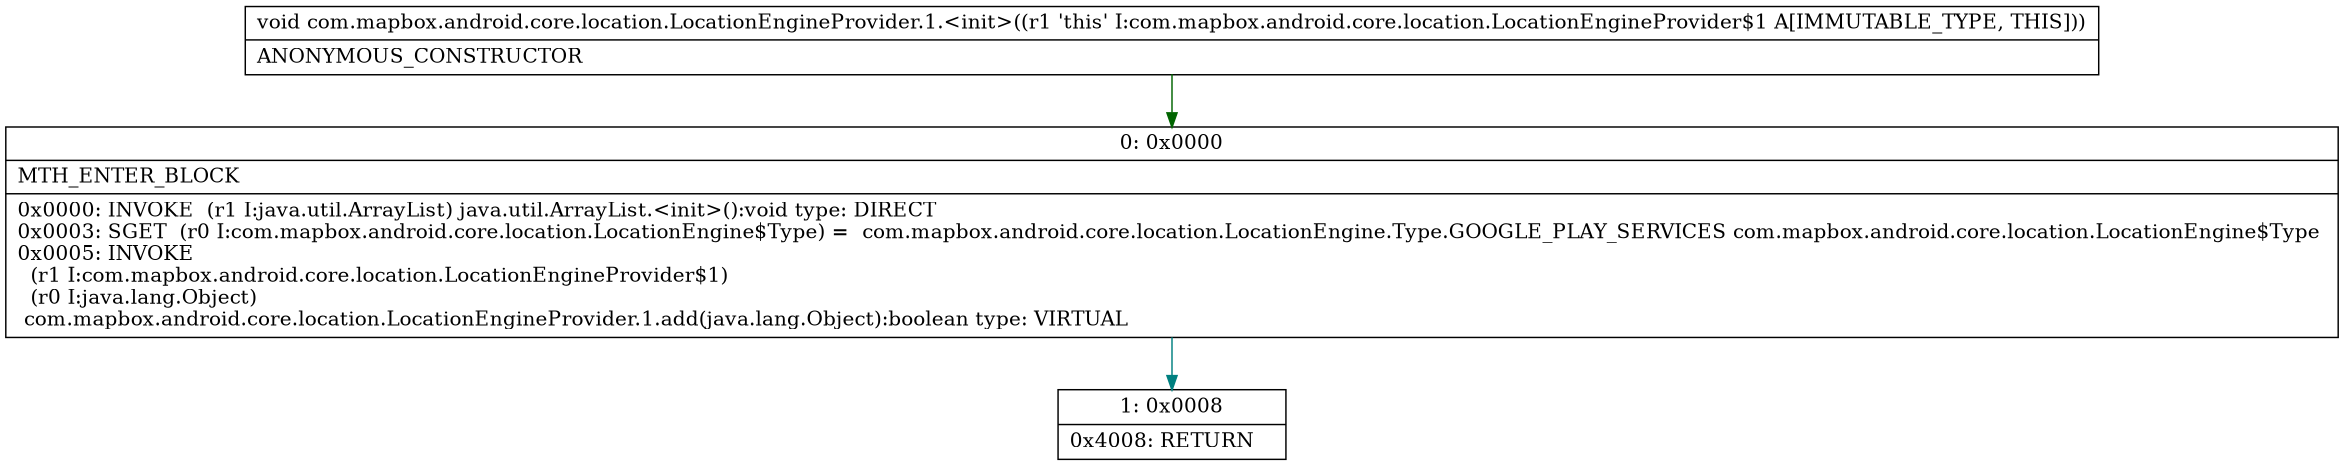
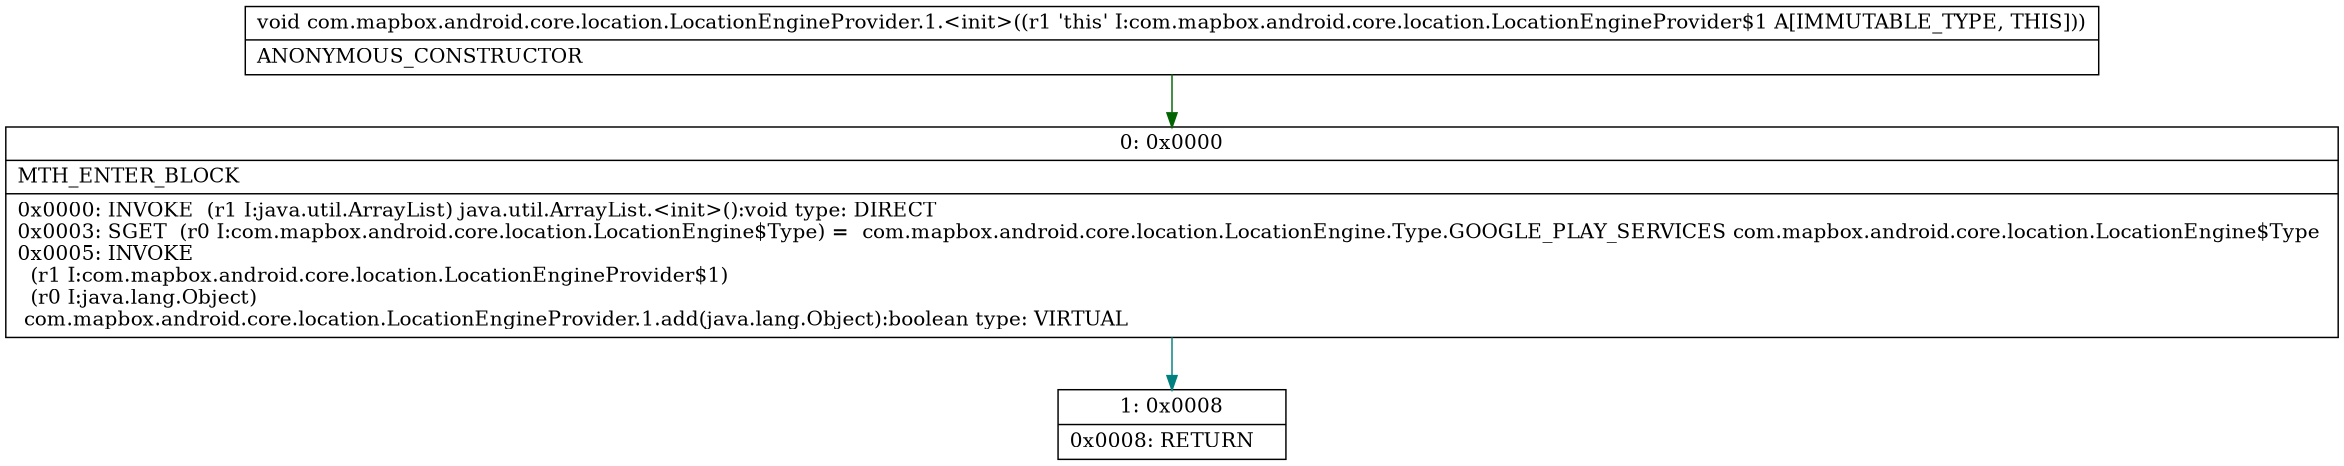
node "1: 0x0008": text "0x4008: RETURN" -> "0x0008: RETURN"
